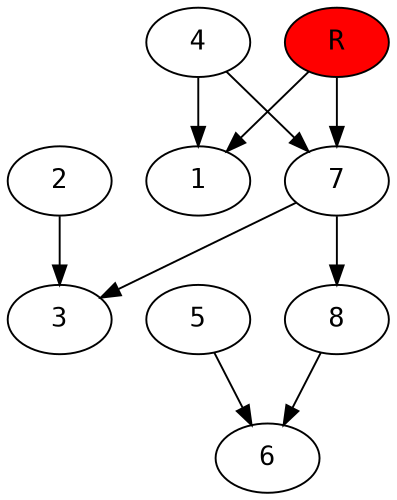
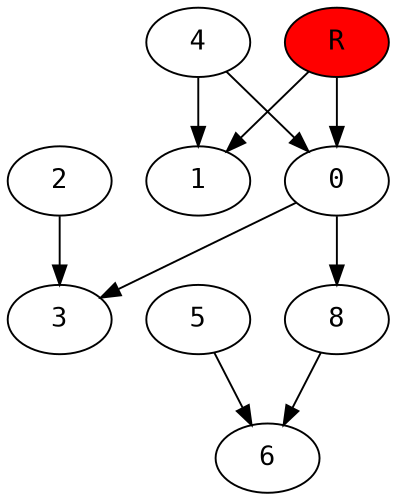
node "7": label "7" -> "0"
